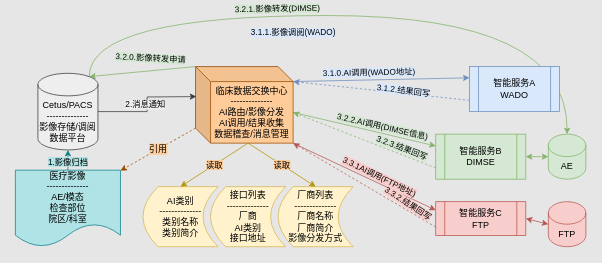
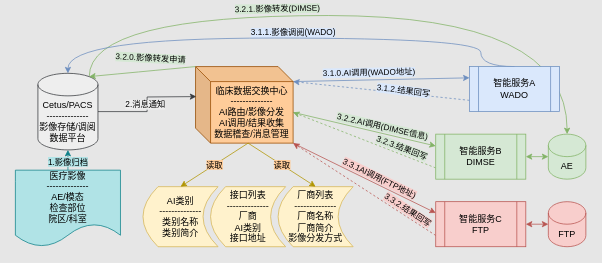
edge "智能服务A WADO" -> "Cetus/PACS -------------- 影像存储/调阅 数据平台": added
edge "临床数据交换中心 -------------- AI路由/影像分发 AI调用/结果收集 数据稽查/消息管理" -> "医疗影像 -------------- AE/模态 检查部位 院区/科室": removed, label "引用"
node "智能服务C FTP": size 90x34 -> 90x45
